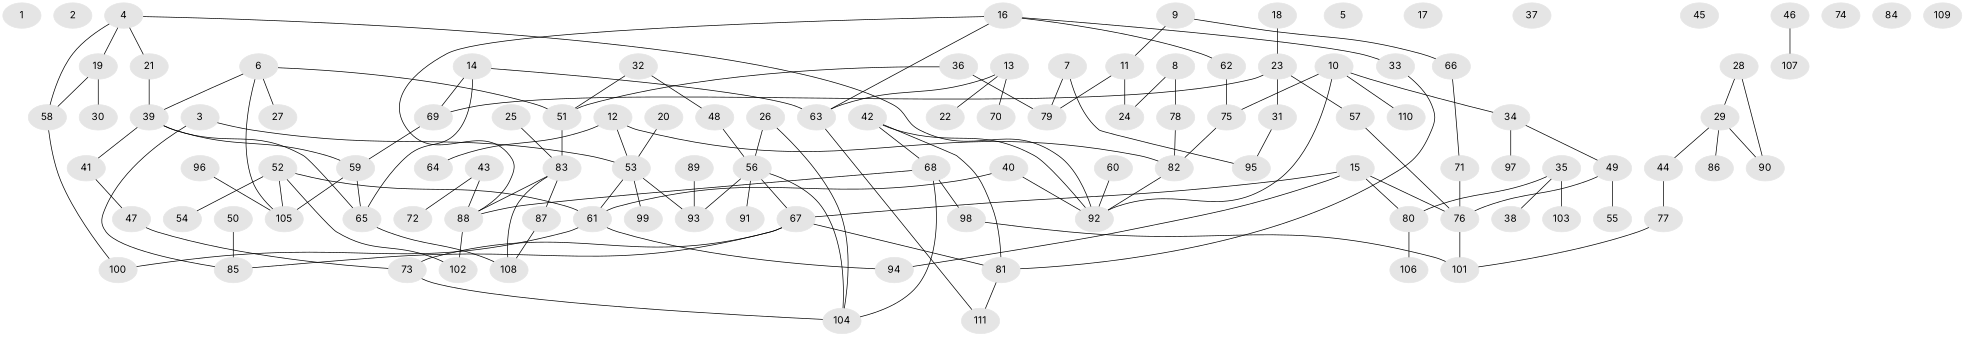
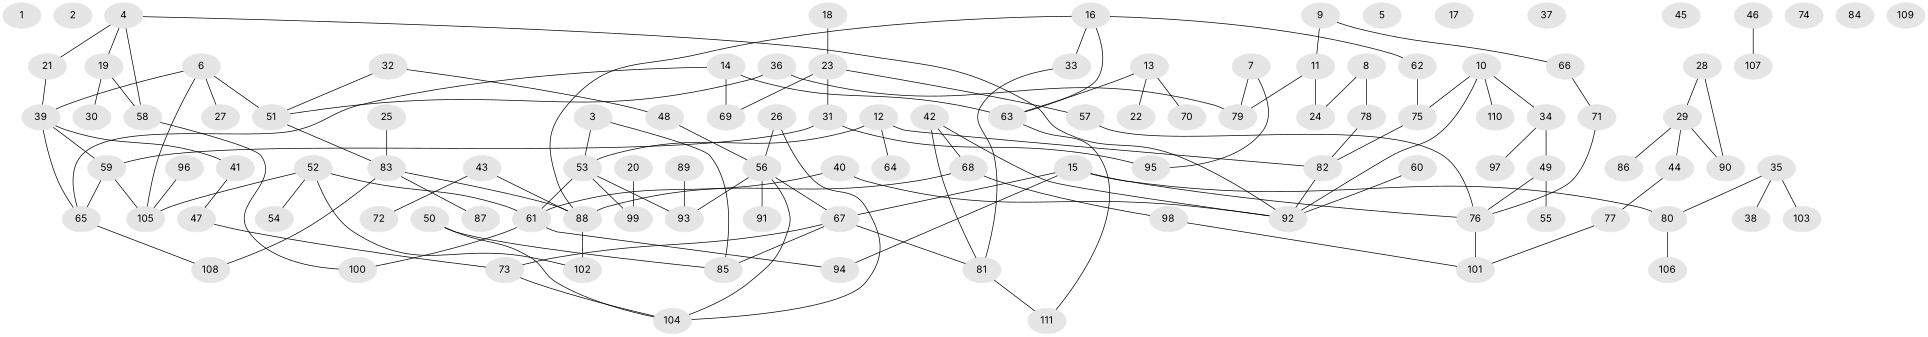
edge "20" -- "53": now "20" -- "99"
edge "69" -- "59": now "31" -- "59"
edge "87" -- "108": removed
edge "68" -- "104": now "50" -- "104"
